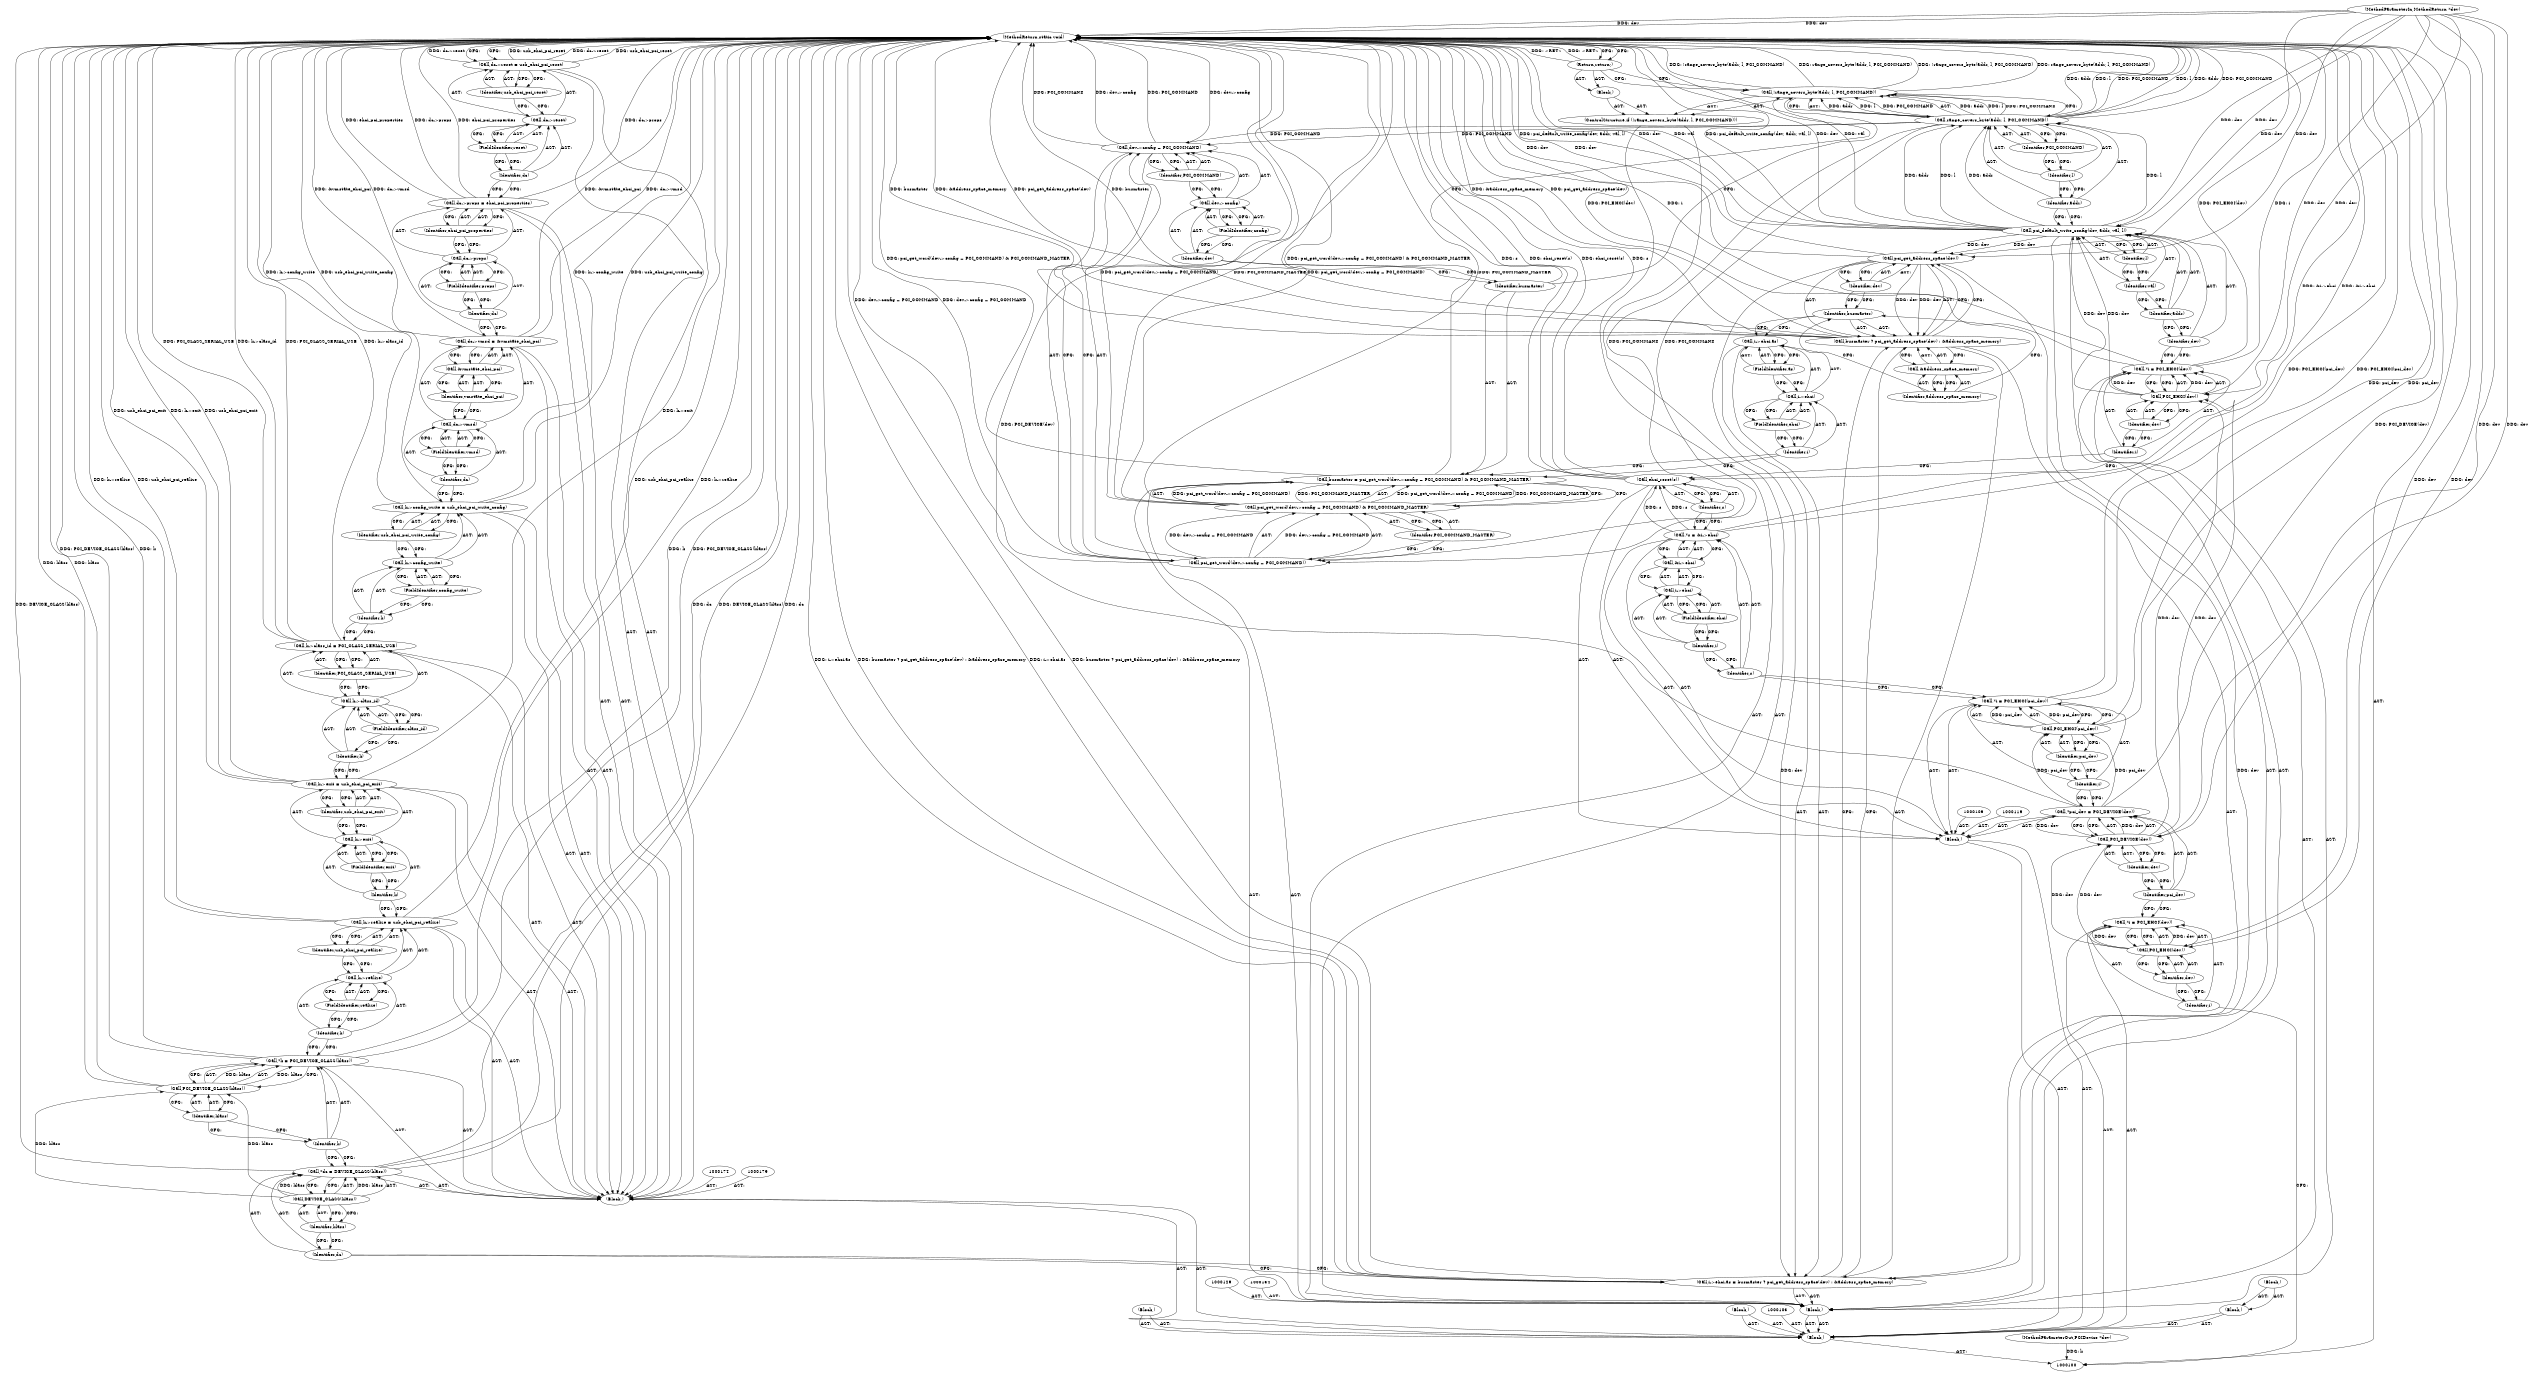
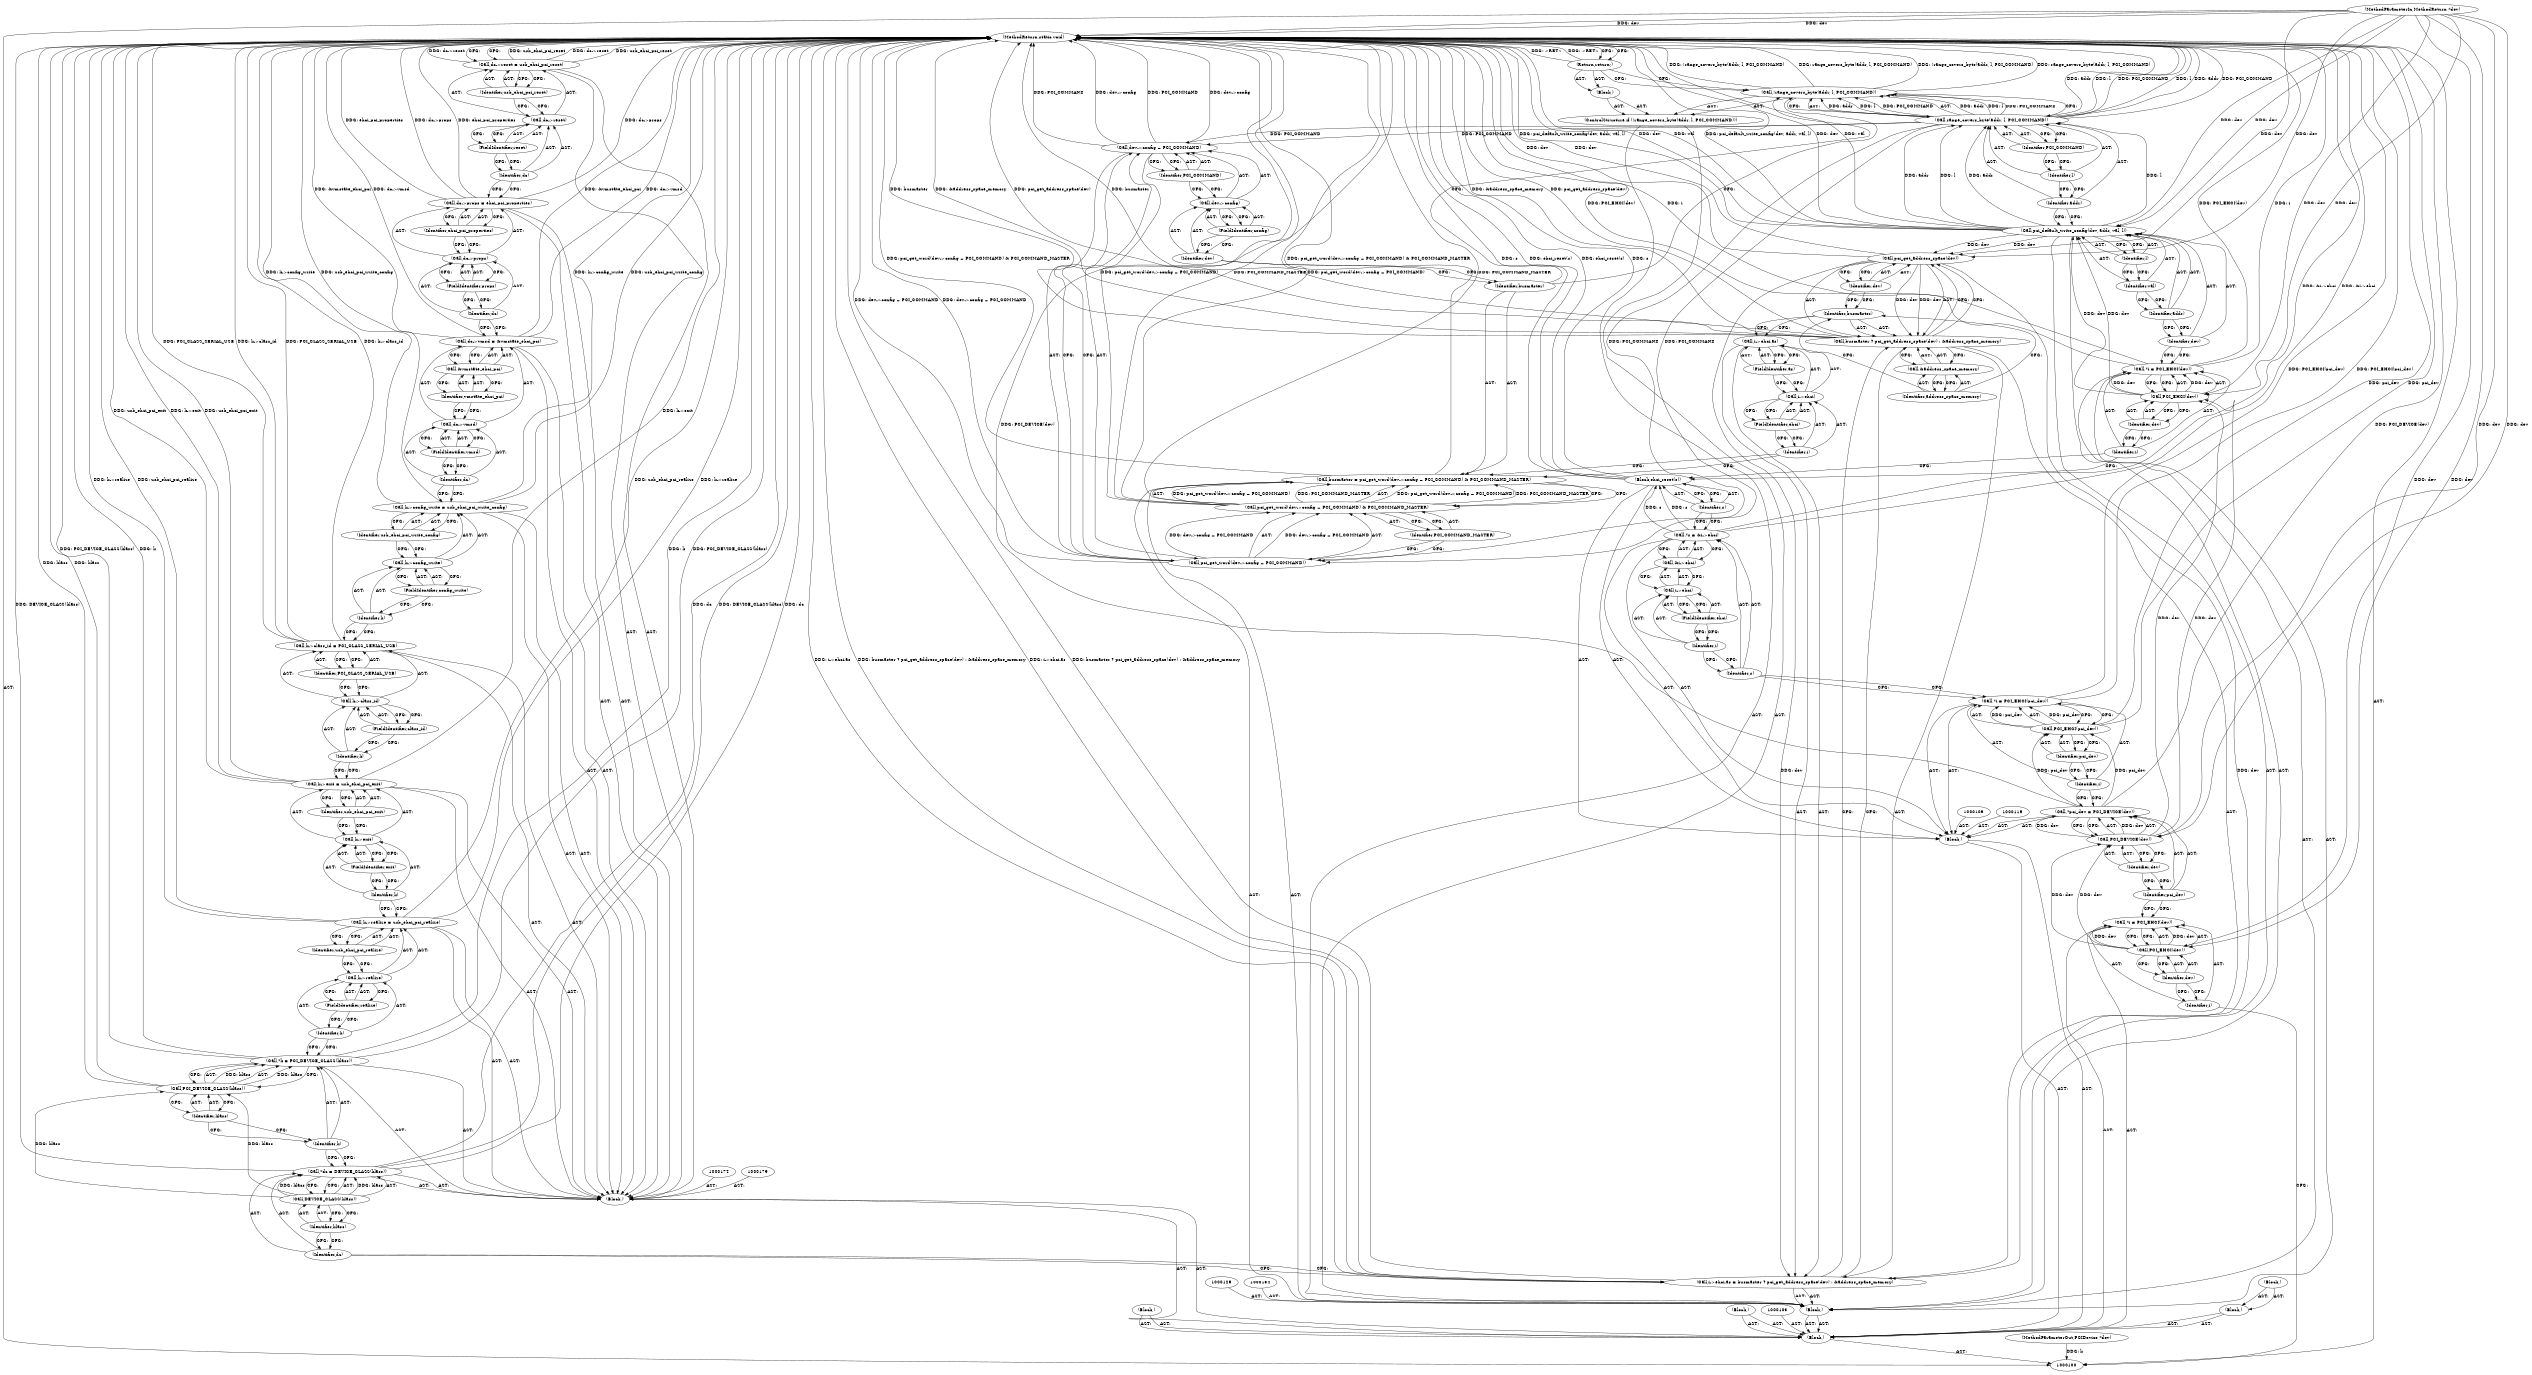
node "(Call,ehci_reset(s))": label "(Call,ehci_reset(s))" -> "(Block,ehci_reset(s))"
edge "(MethodParameterIn,MethodReturn *dev)" -> "1000100": added, label "AST:"
